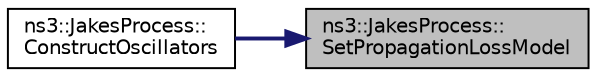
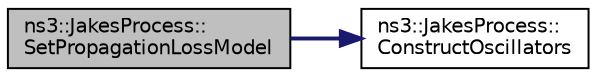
edge "ns3::JakesProcess:: ConstructOscillators" -> "ns3::JakesProcess:: SetPropagationLossModel": reversed
